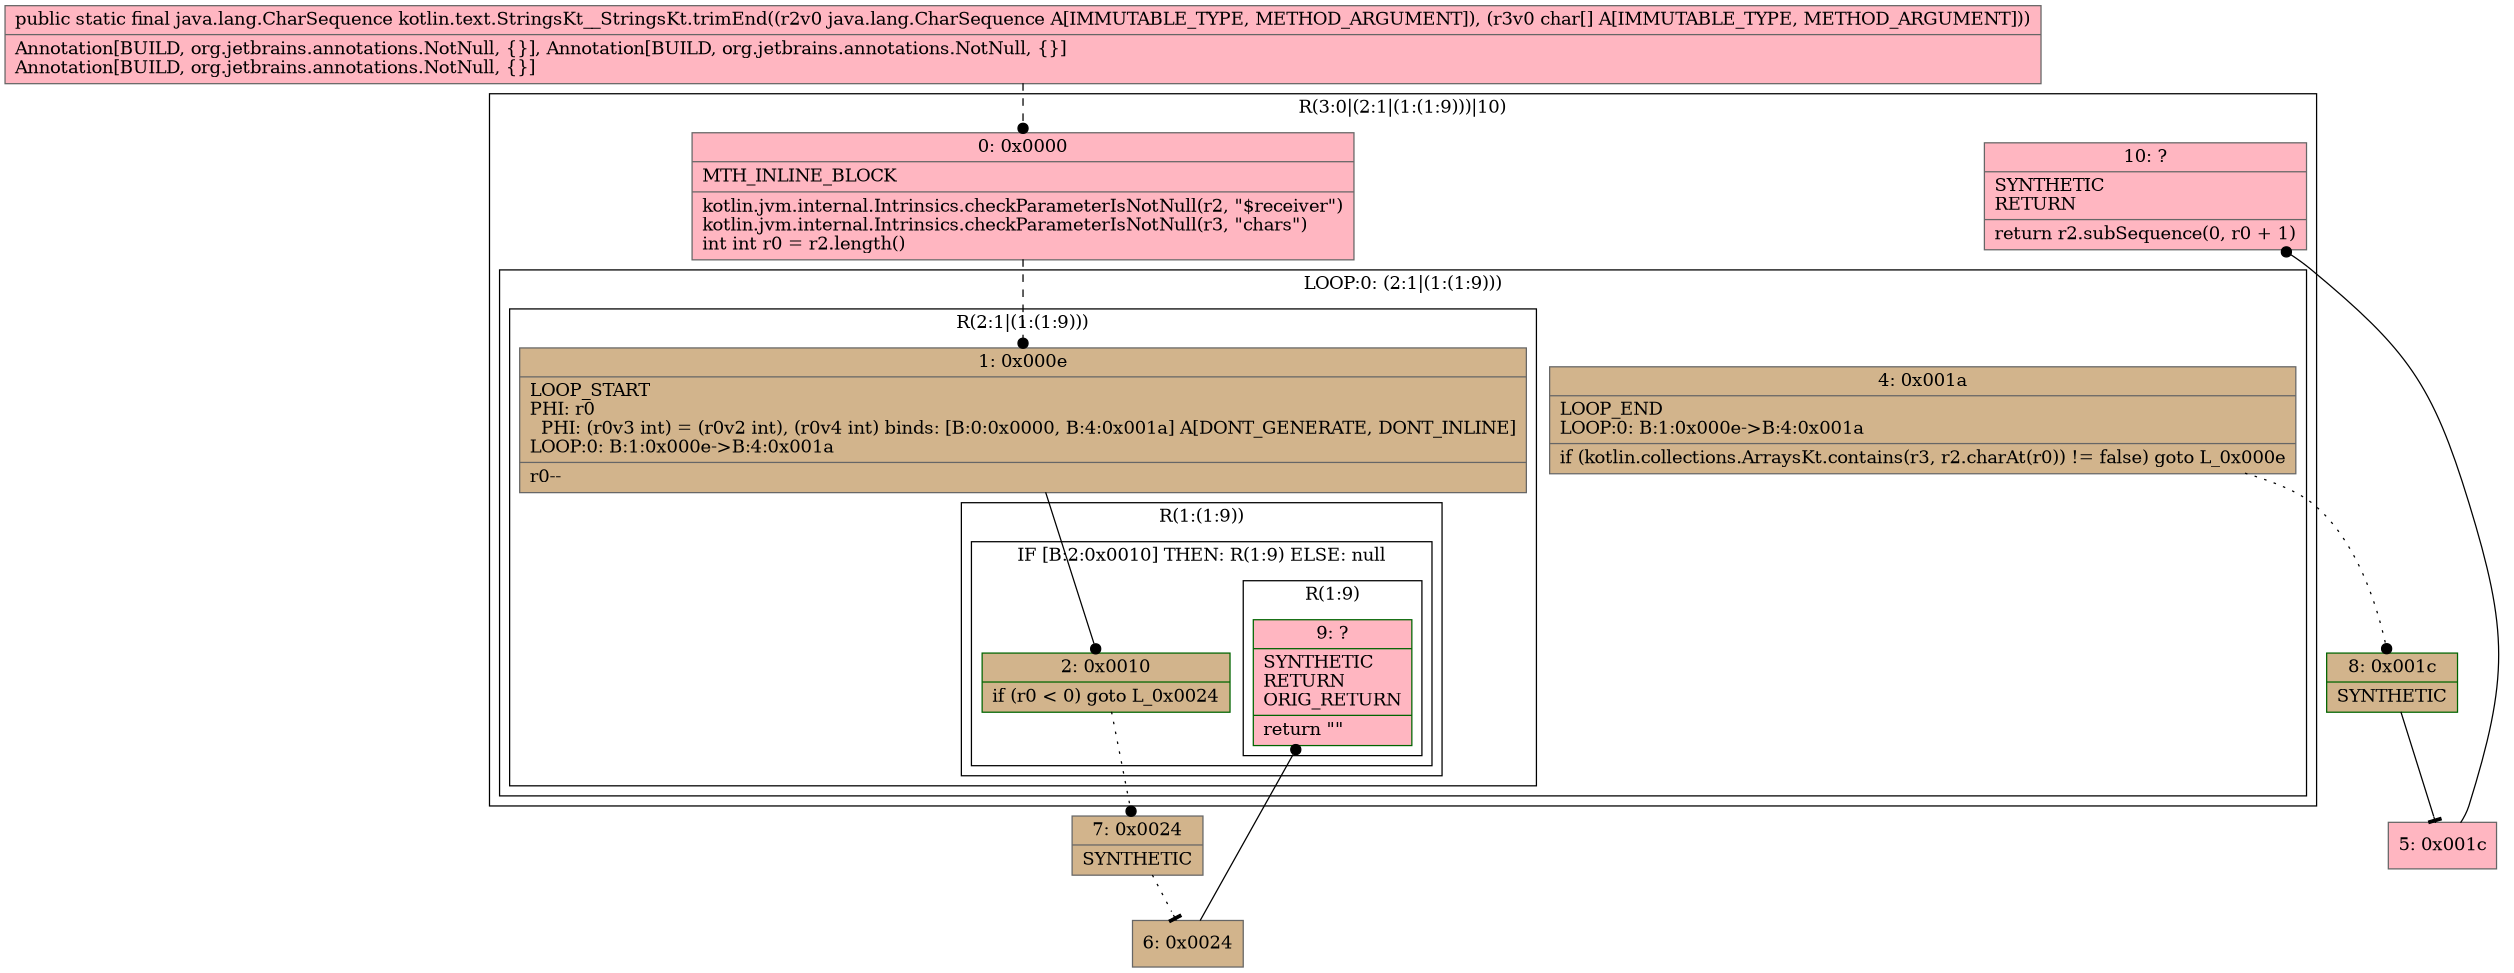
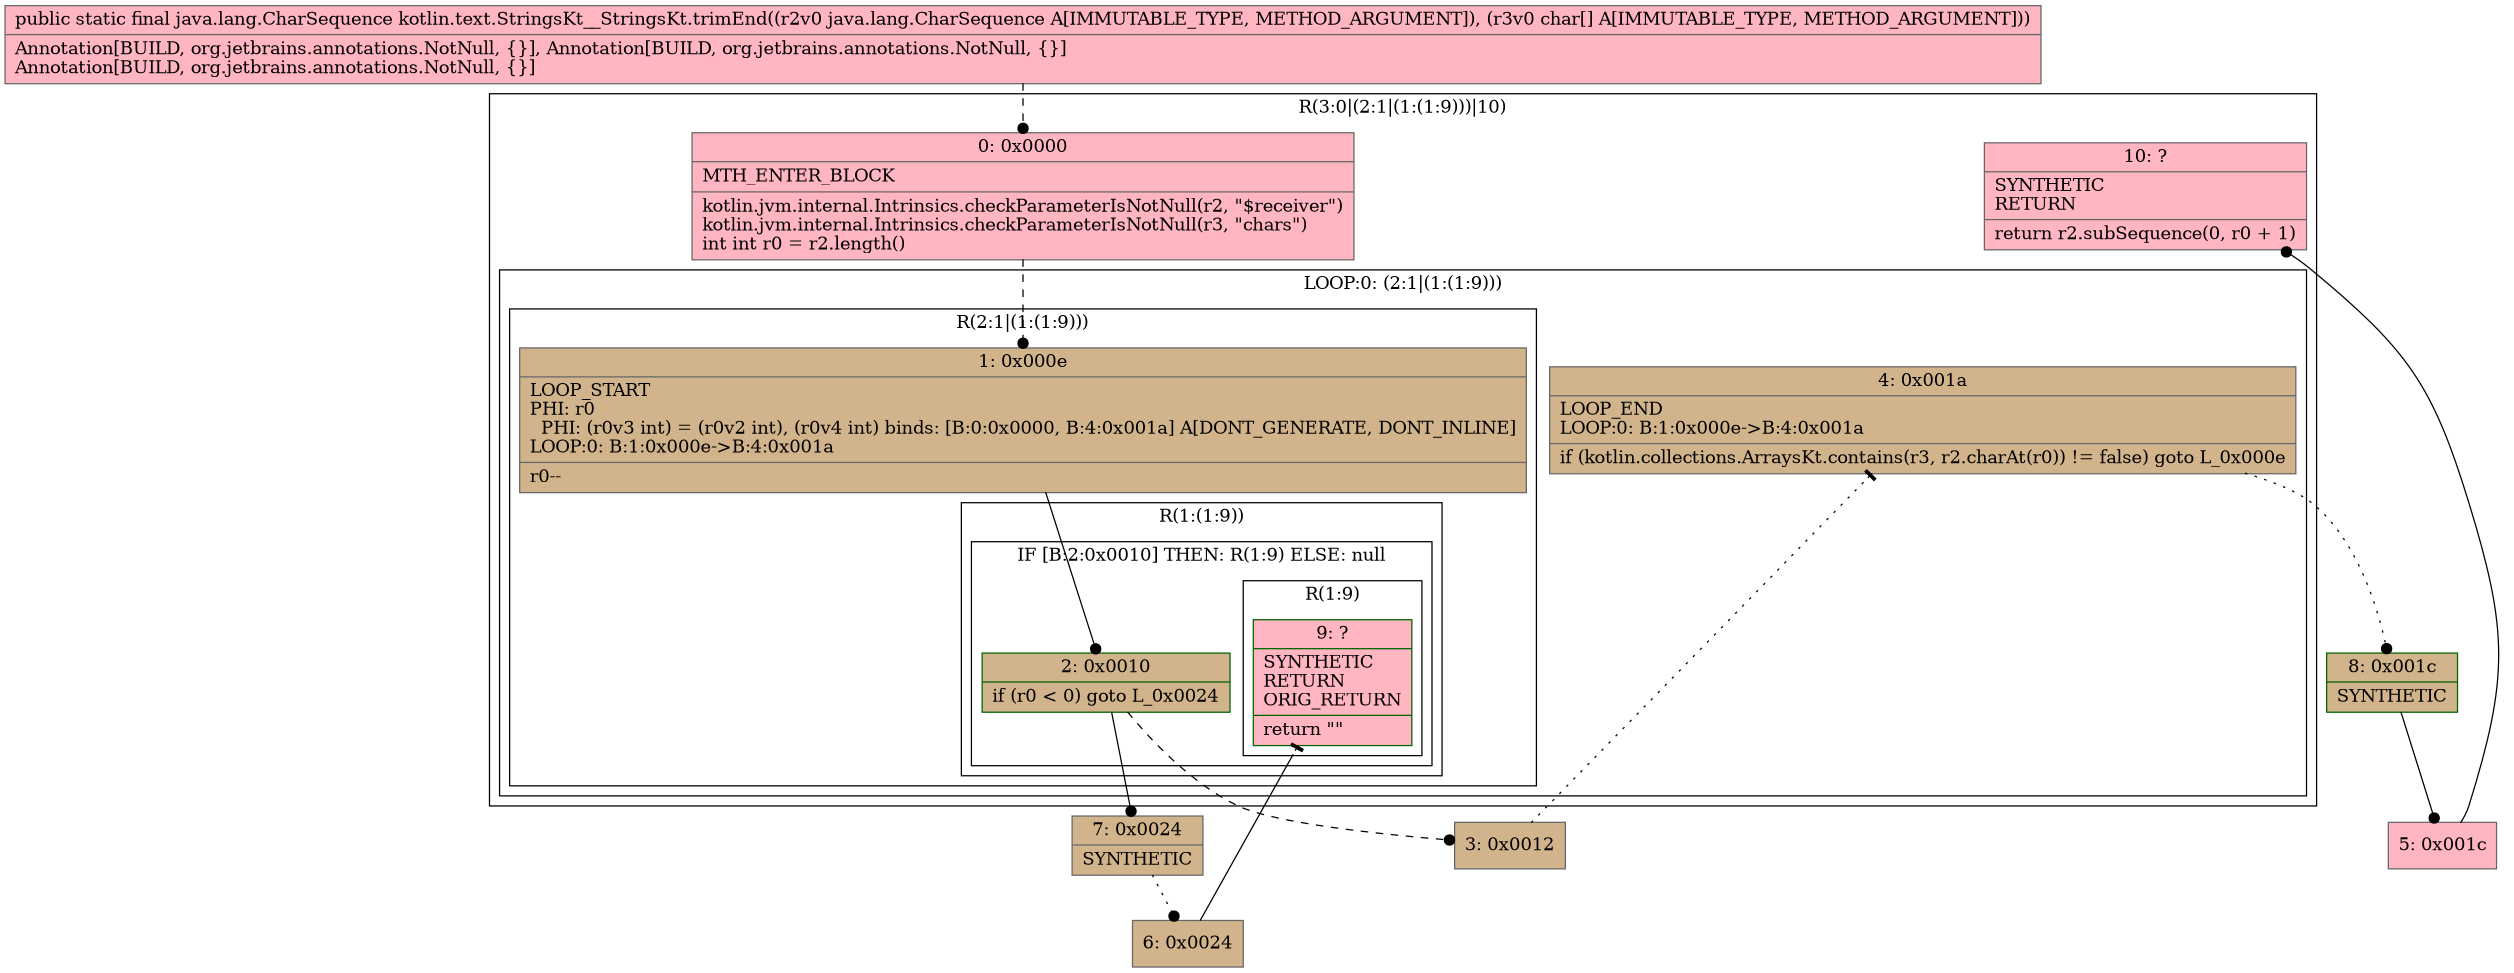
node "0: 0x0000": text "MTH_INLINE_BLOCK" -> "MTH_ENTER_BLOCK"
edge "2: 0x0010" -> "7: 0x0024": style dotted -> solid
edge "8: 0x001c" -> "5: 0x001c": arrowhead tee -> dot
edge "6: 0x0024" -> "9: ?": arrowhead dot -> tee
node "3: 0x0012": added
edge "7: 0x0024" -> "6: 0x0024": arrowhead tee -> dot
